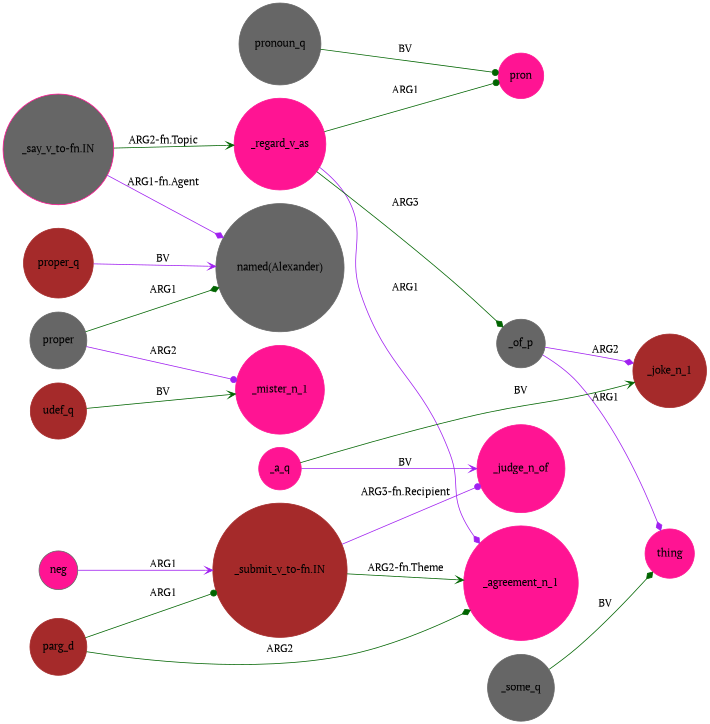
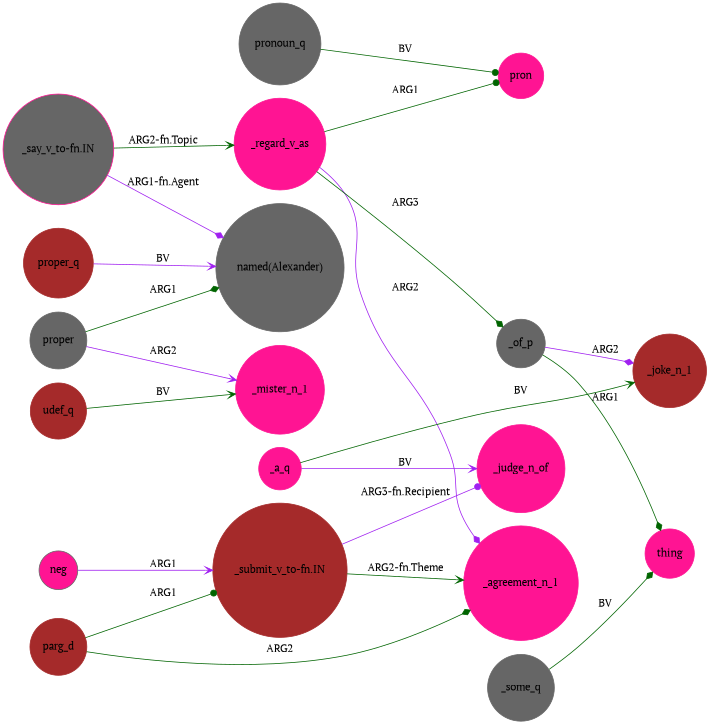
edge "_regard_v_as" -> "_agreement_n_1": label "ARG1" -> "ARG2"
edge "proper" -> "_mister_n_1": arrowhead dot -> vee
edge "_of_p" -> "thing": color purple -> darkgreen
